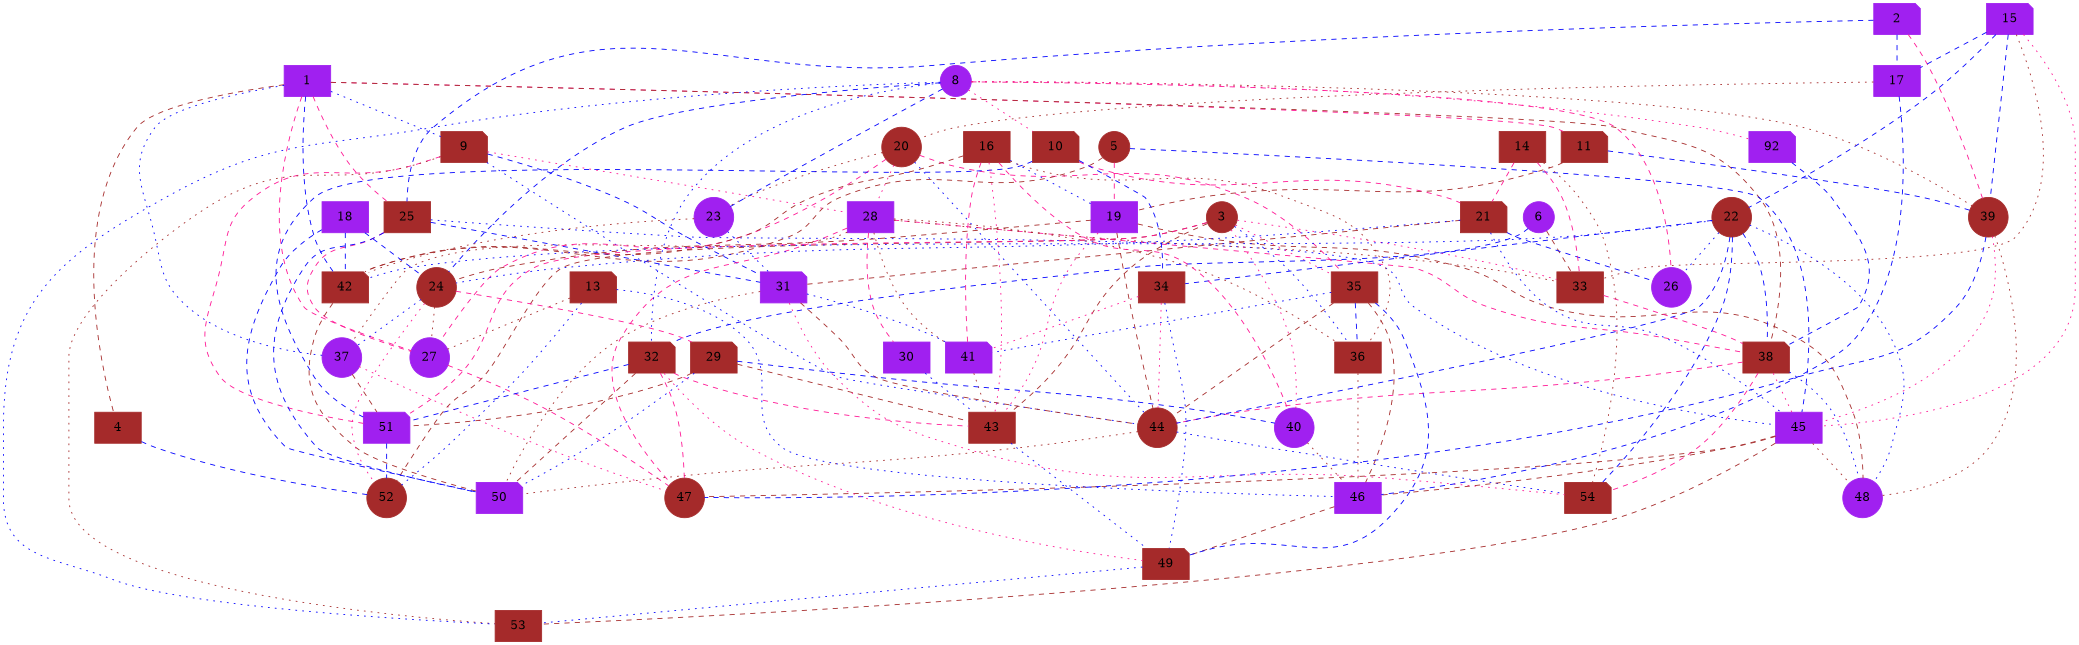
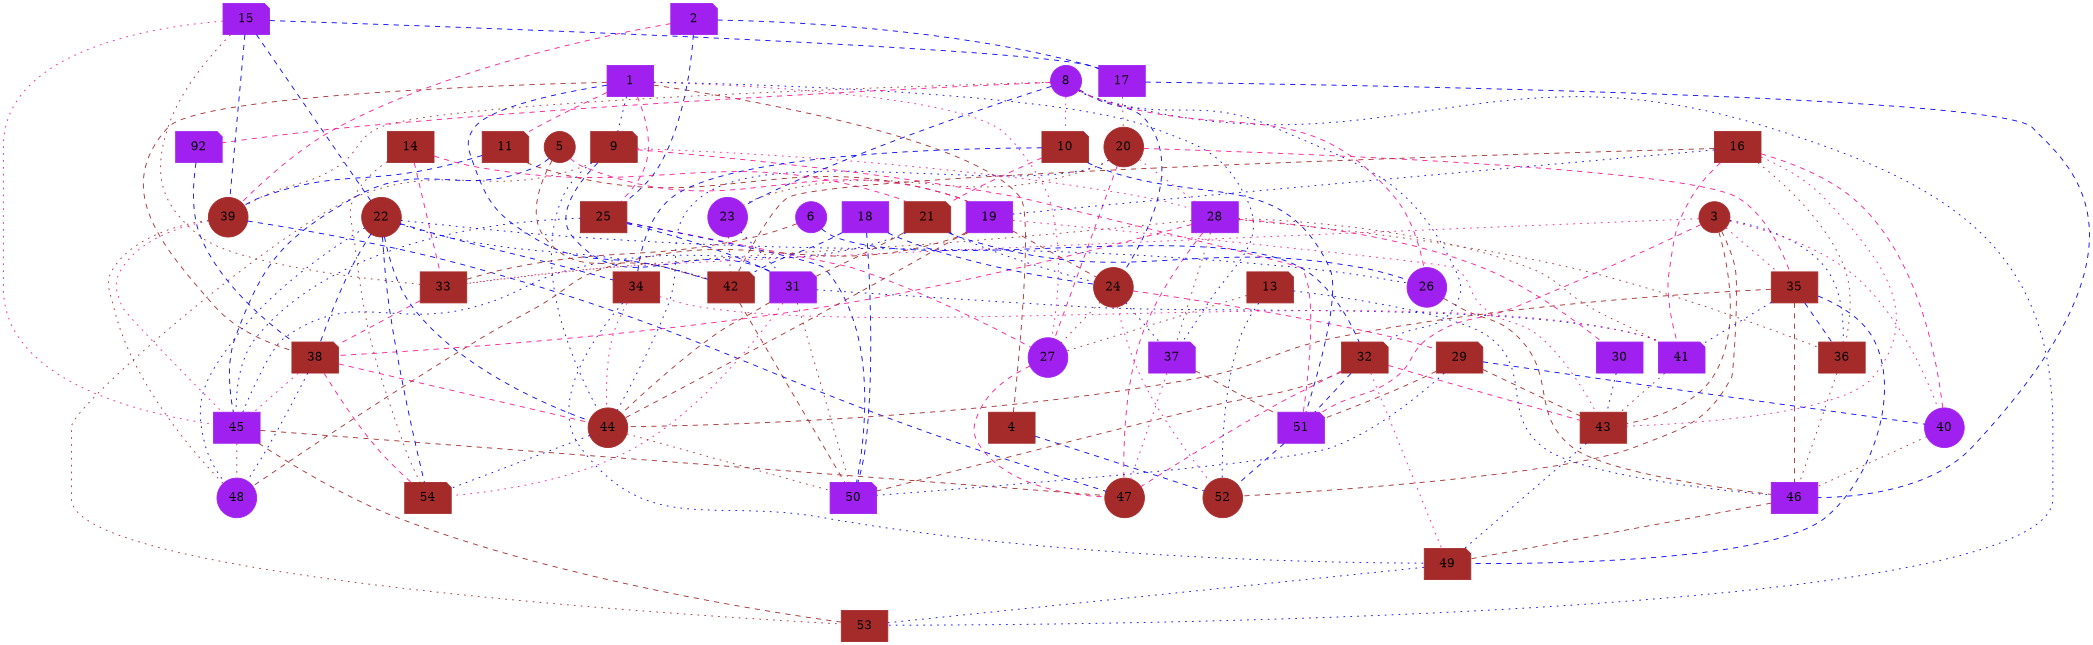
edge "8" -- "92": style dotted -> dashed
edge "1" -- "27": style dashed -> dotted
node "37": shape circle -> note
edge "45" -- "46": now "26" -- "46"
